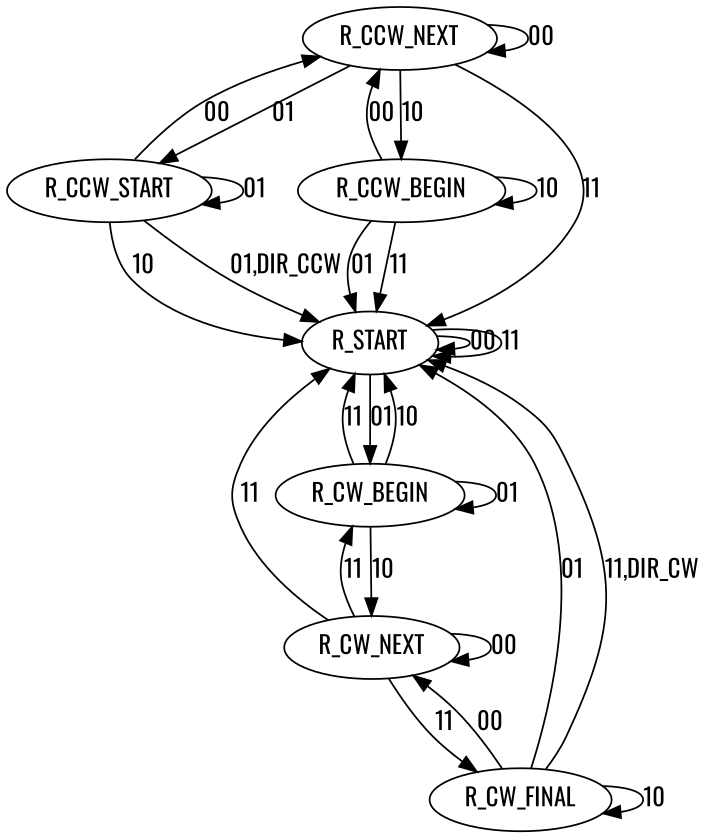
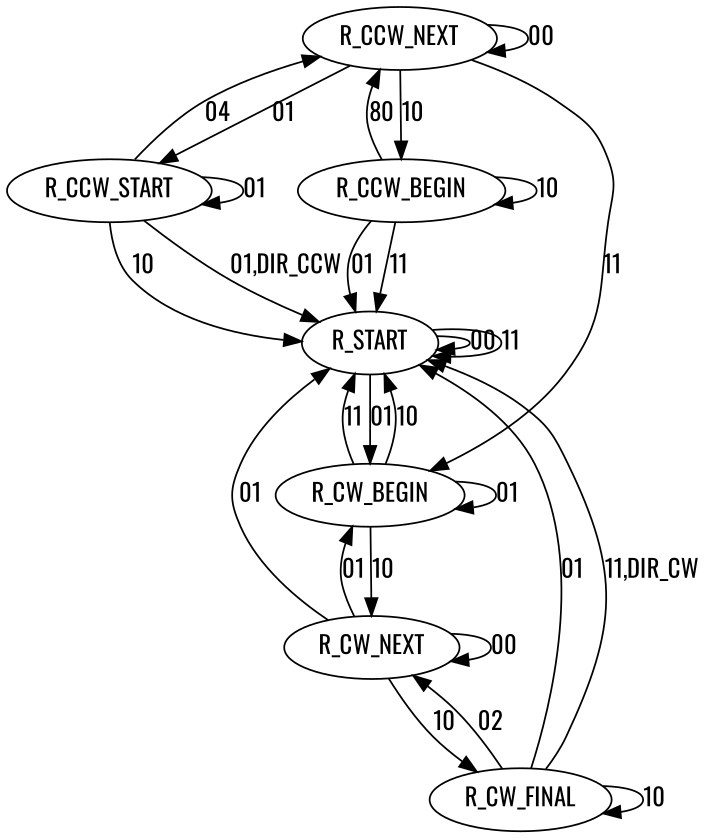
edge "R_CCW_START" -> "R_CCW_NEXT": label "00" -> "04"
edge "R_CCW_BEGIN" -> "R_CCW_NEXT": label "00" -> "80"
edge "R_CCW_NEXT" -> "R_START": now "R_CCW_NEXT" -> "R_CW_BEGIN"
edge "R_CW_NEXT" -> "R_START": label "11" -> "01"
edge "R_CW_NEXT" -> "R_CW_BEGIN": label "11" -> "01"
edge "R_CW_NEXT" -> "R_CW_FINAL": label "11" -> "10"
edge "R_CW_FINAL" -> "R_CW_NEXT": label "00" -> "02"
